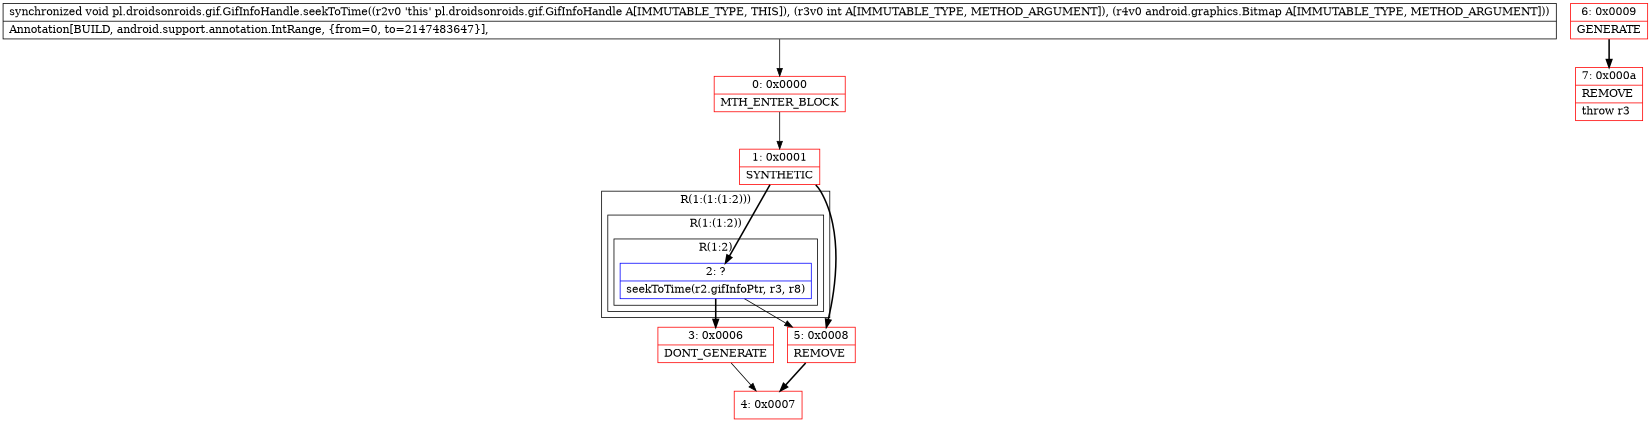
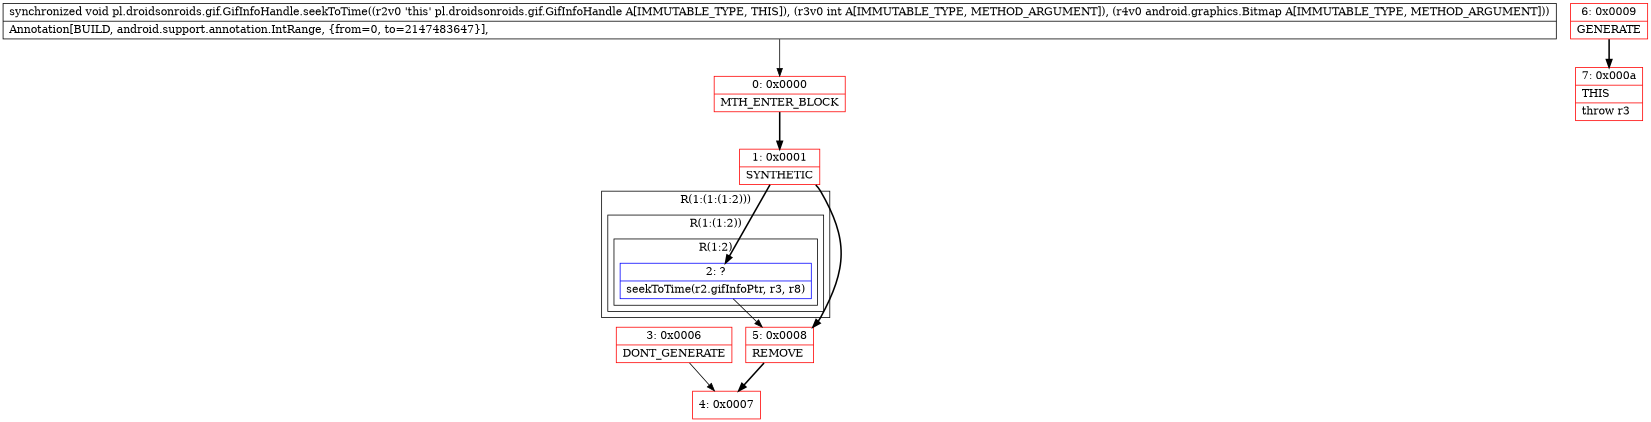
node "7: 0x000a": text "REMOVE" -> "THIS"
edge "0: 0x0000" -> "1: 0x0001": style solid -> bold
edge "2: ?" -> "3: 0x0006": removed
